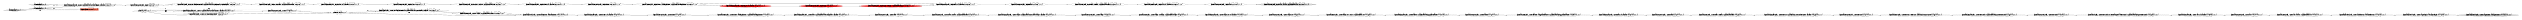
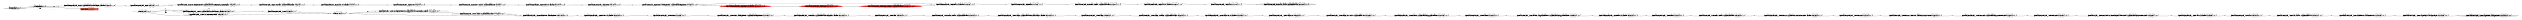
node "addRuleInstances['1', '0', '0']": removed
